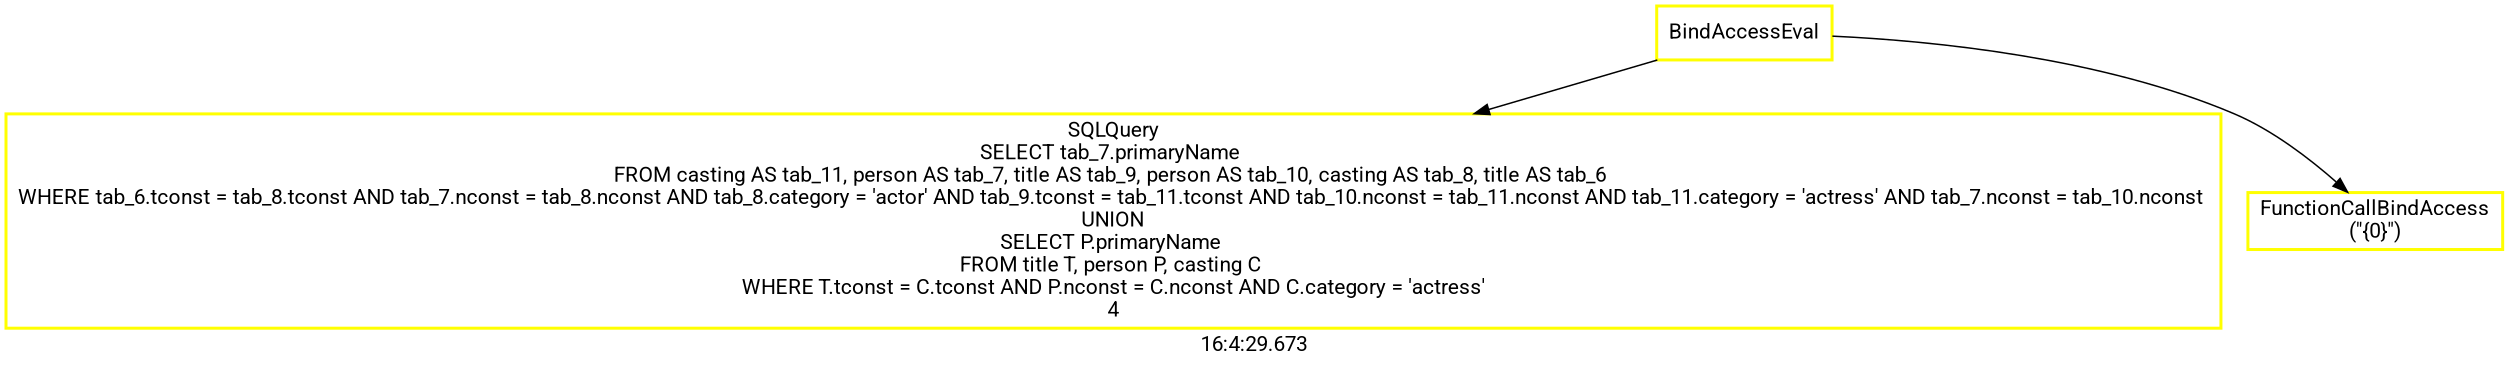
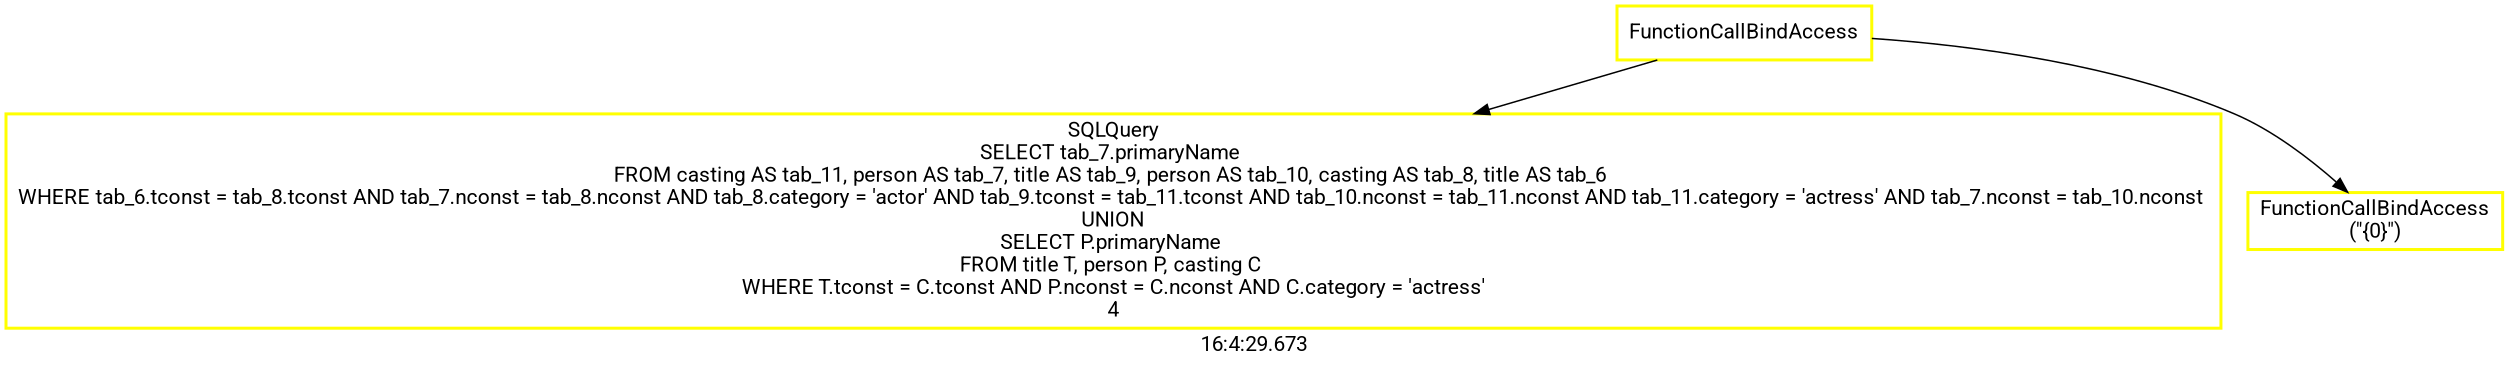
node "BindAccessEval": label "BindAccessEval" -> "FunctionCallBindAccess"
